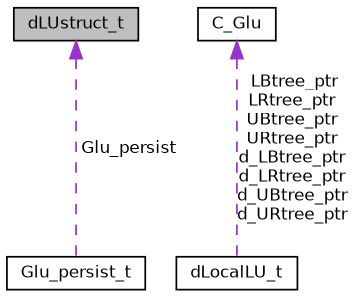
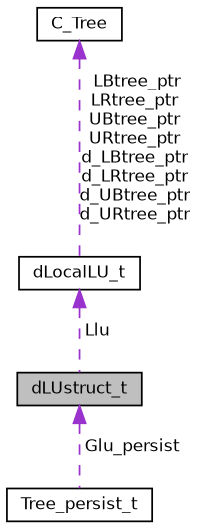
node "C_Glu": label "C_Glu" -> "C_Tree"
node "Glu_persist_t": label "Glu_persist_t" -> "Tree_persist_t"
edge "dLUstruct_t" -> "dLocalLU_t": added, label "Llu"
